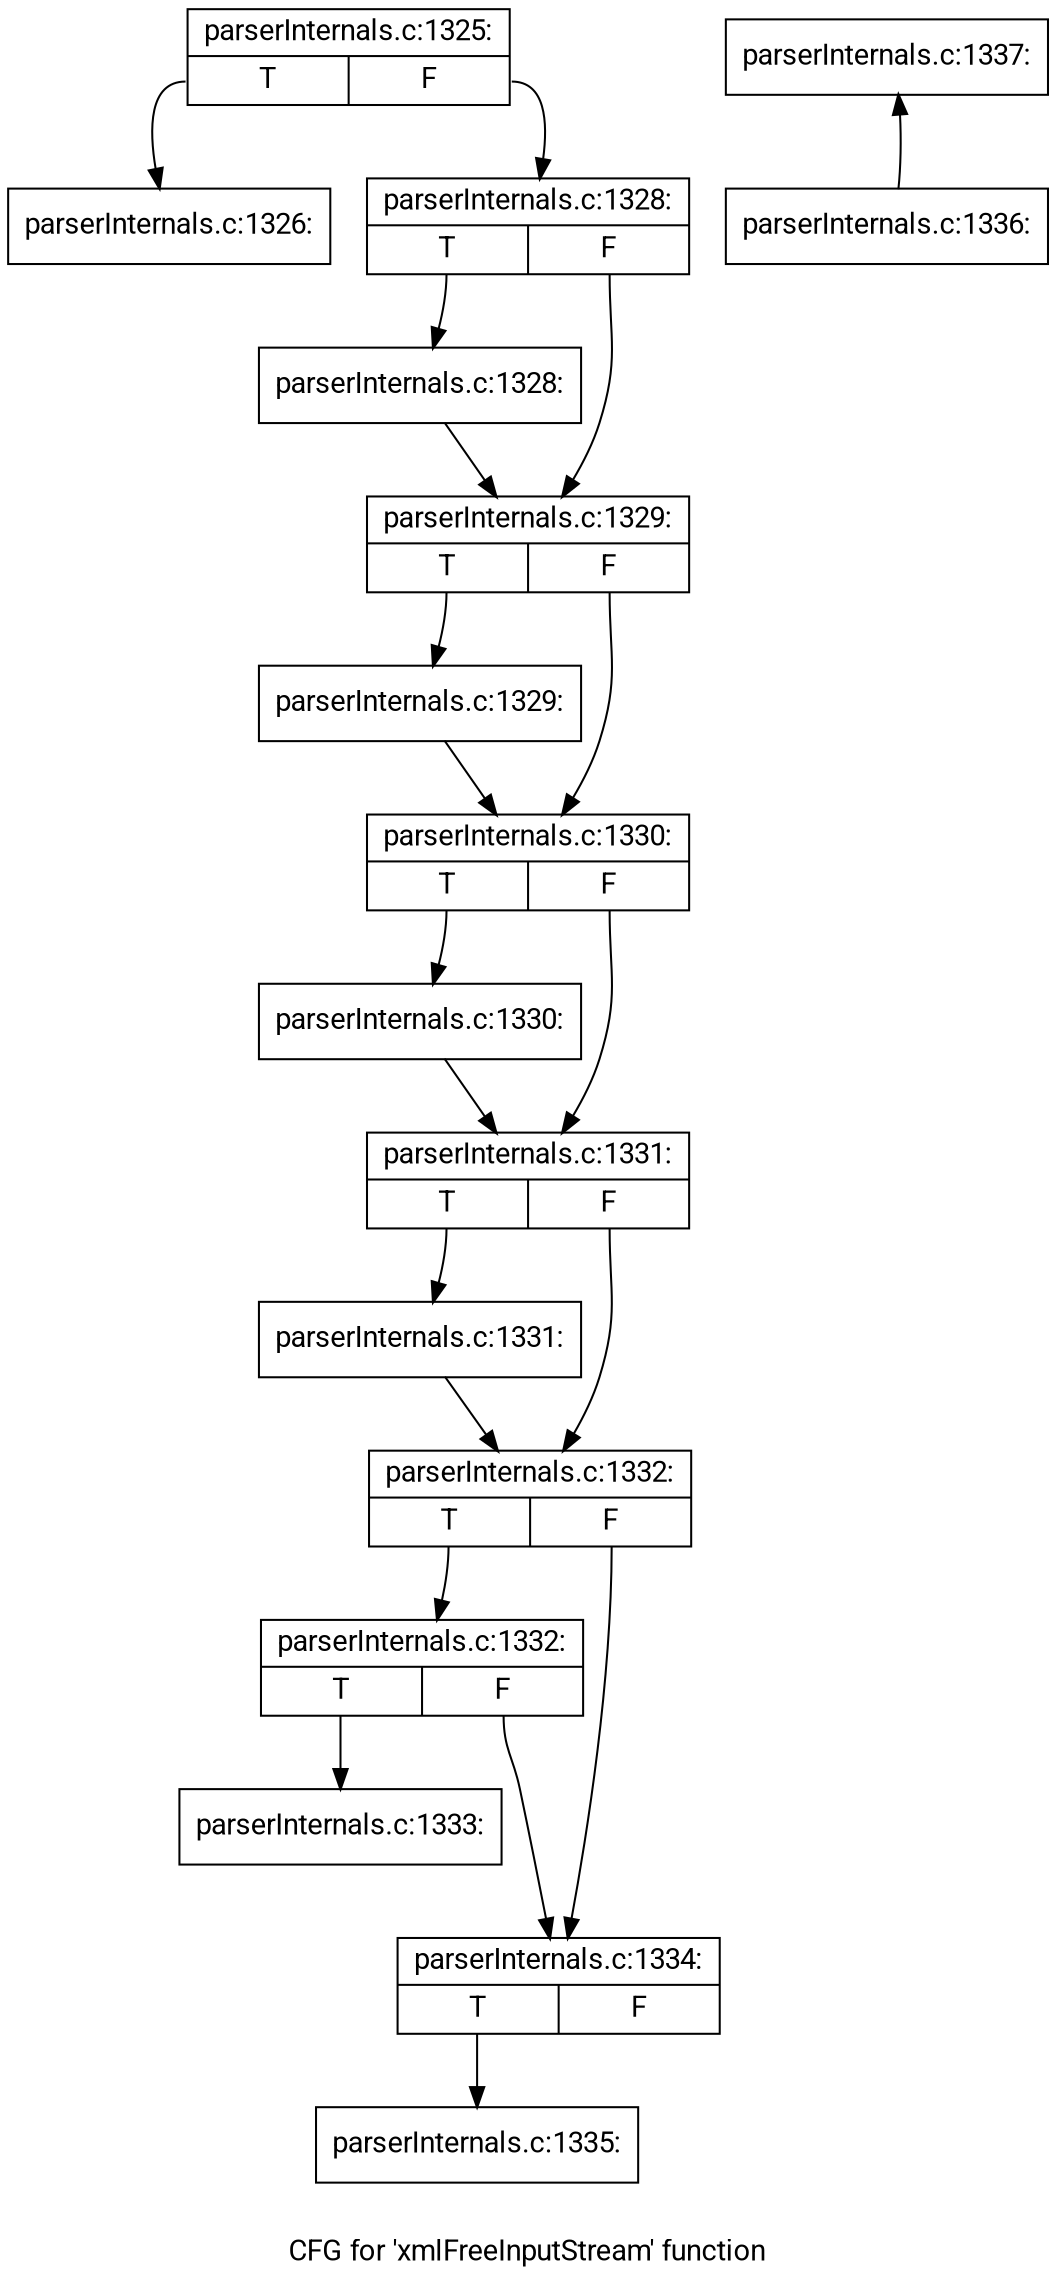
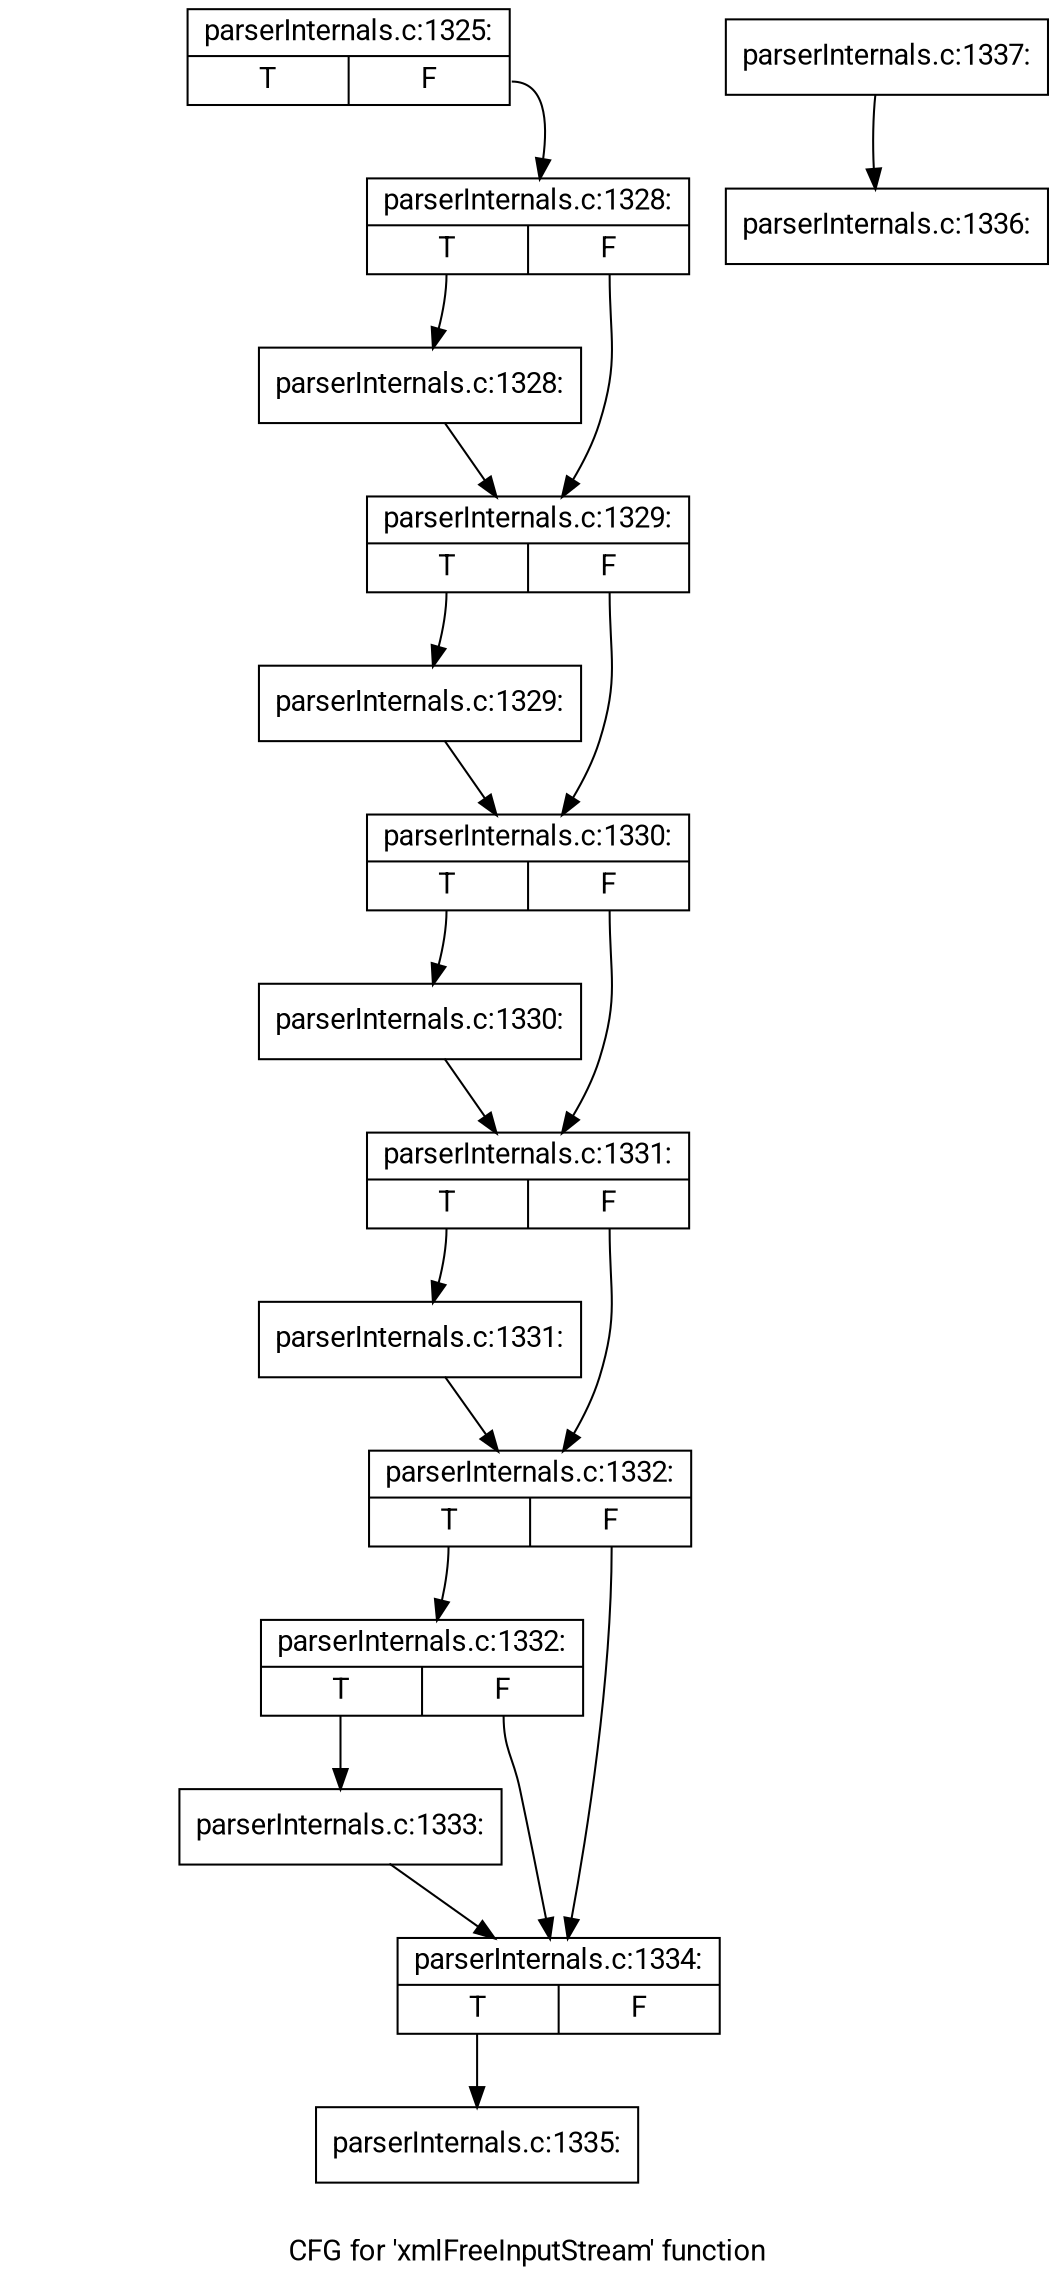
edge "parserInternals.c:1336:" -> "parserInternals.c:1337:": reversed
node "parserInternals.c:1326:": removed
edge "parserInternals.c:1333:" -> "parserInternals.c:1334:": added
